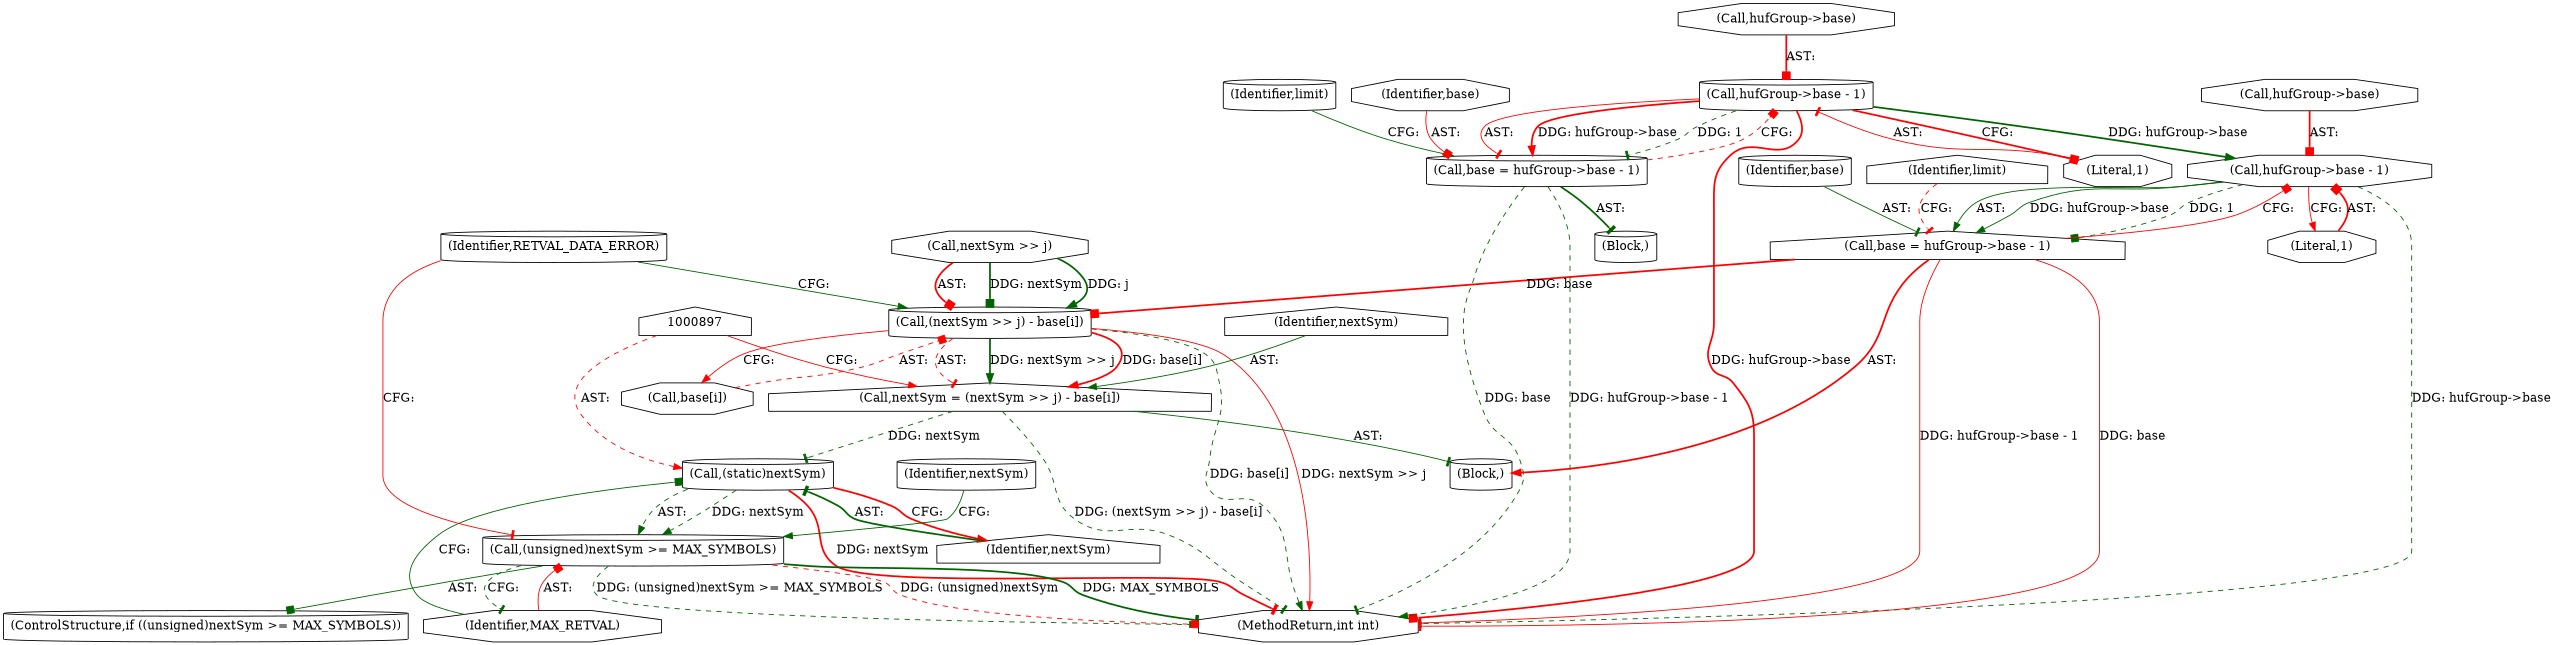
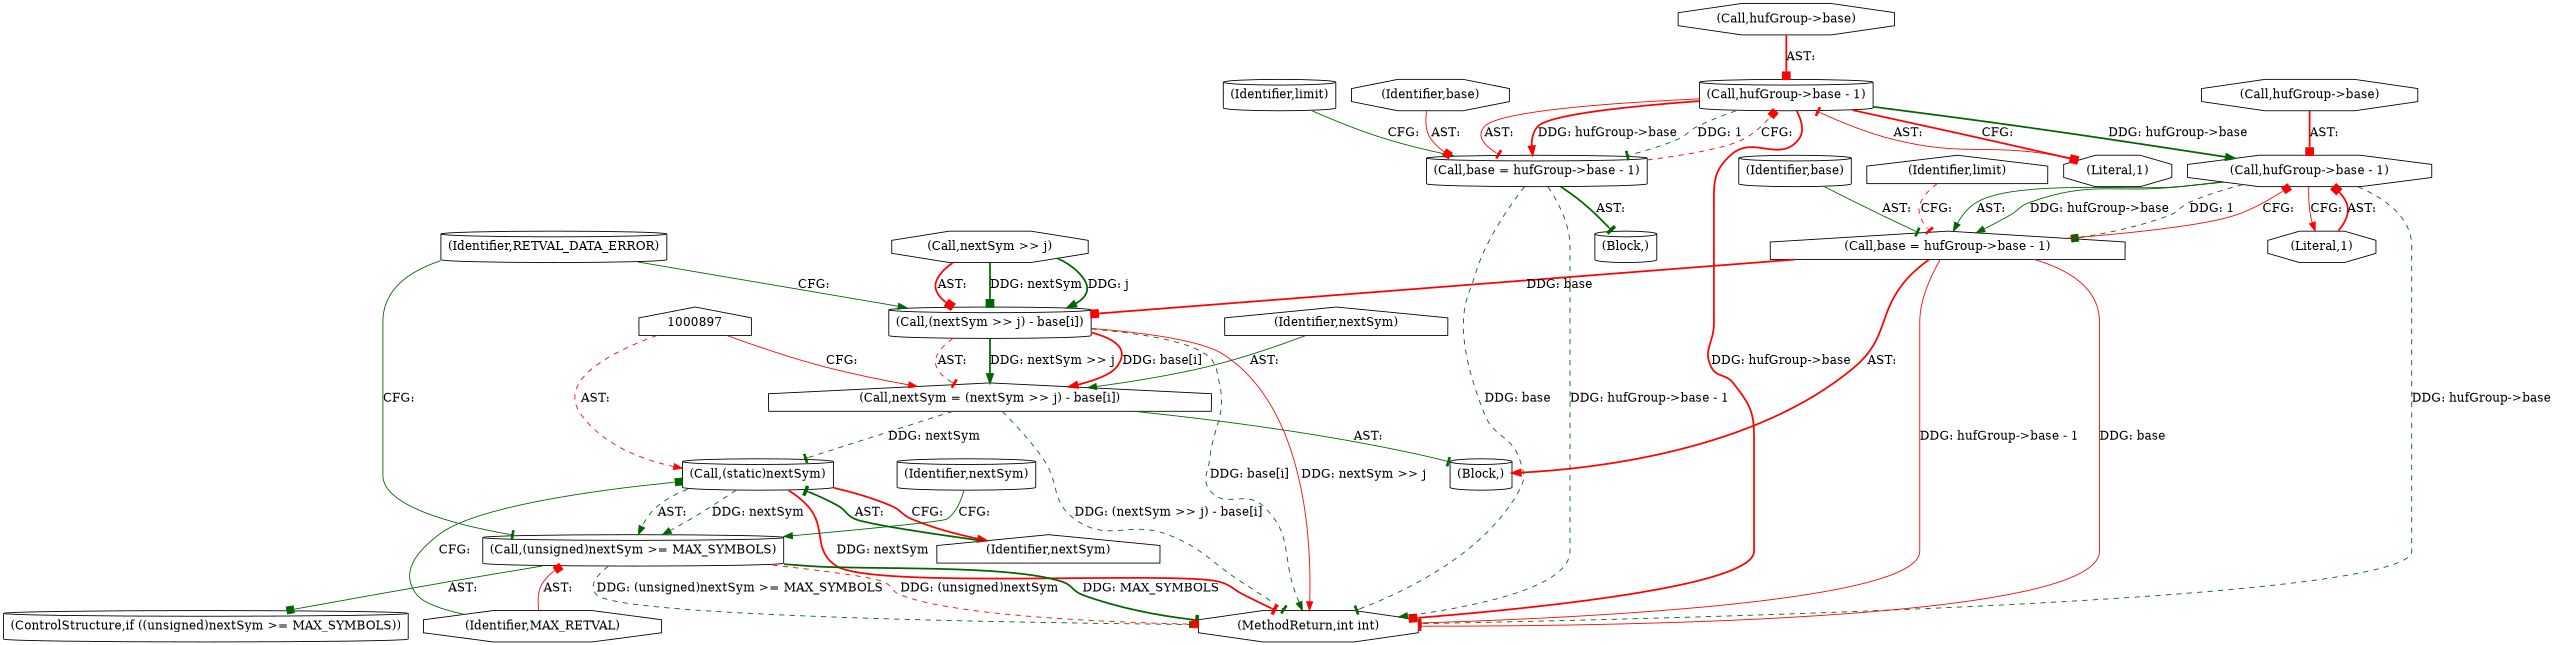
node "(Call,base[i])": removed
edge "(Identifier,RETVAL_DATA_ERROR)" -> "(Call,(unsigned)nextSym >= MAX_SYMBOLS)": color red -> darkgreen
edge "(Call,(unsigned)nextSym >= MAX_SYMBOLS)" -> "(Identifier,MAX_RETVAL)": removed, label "CFG:"
